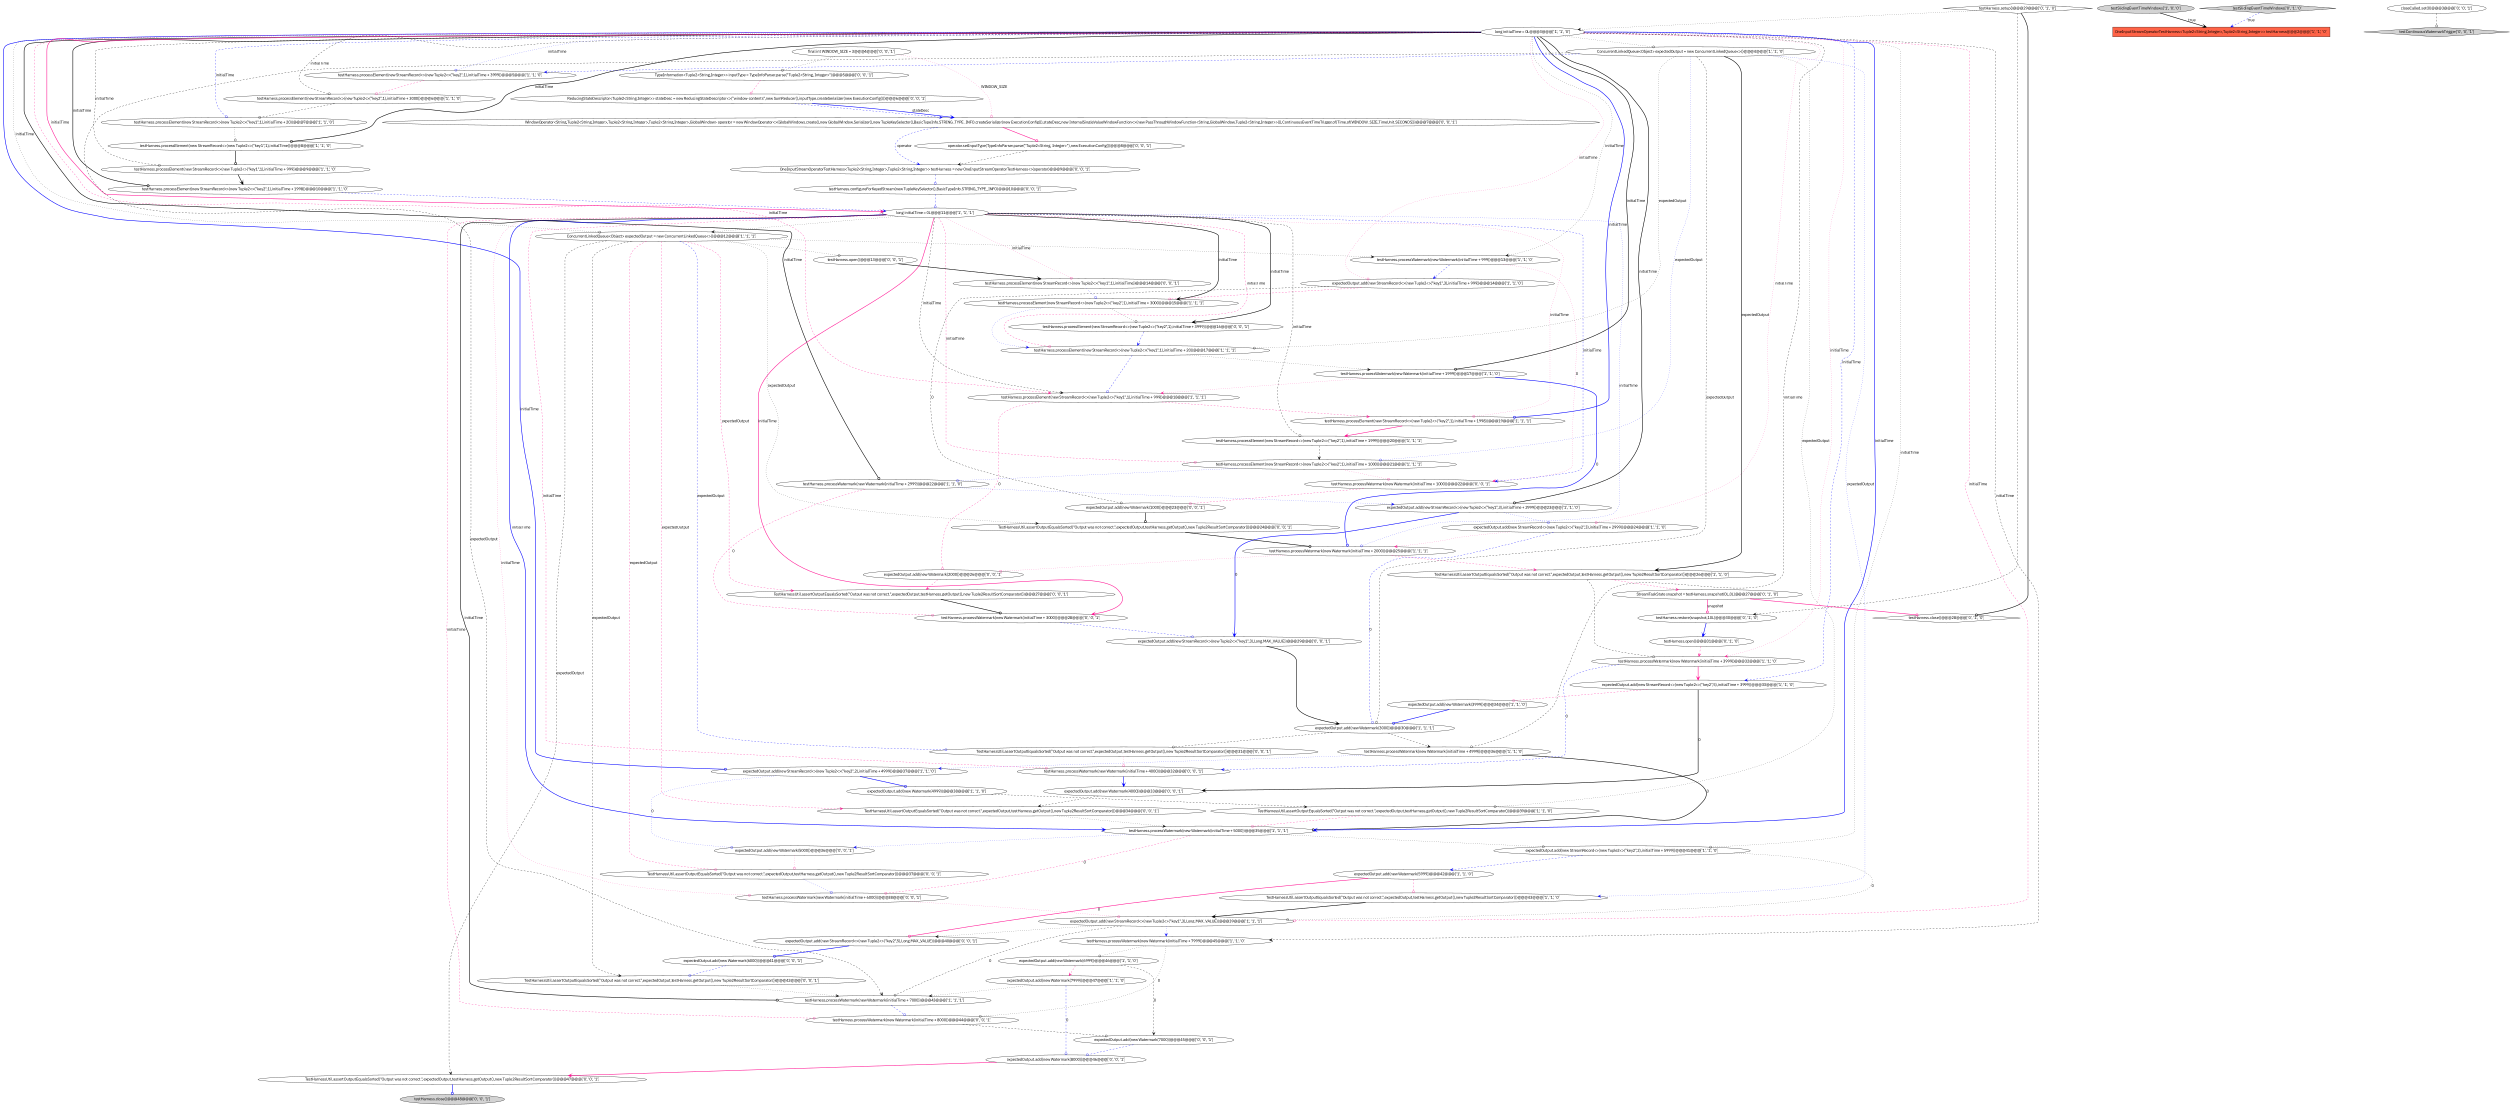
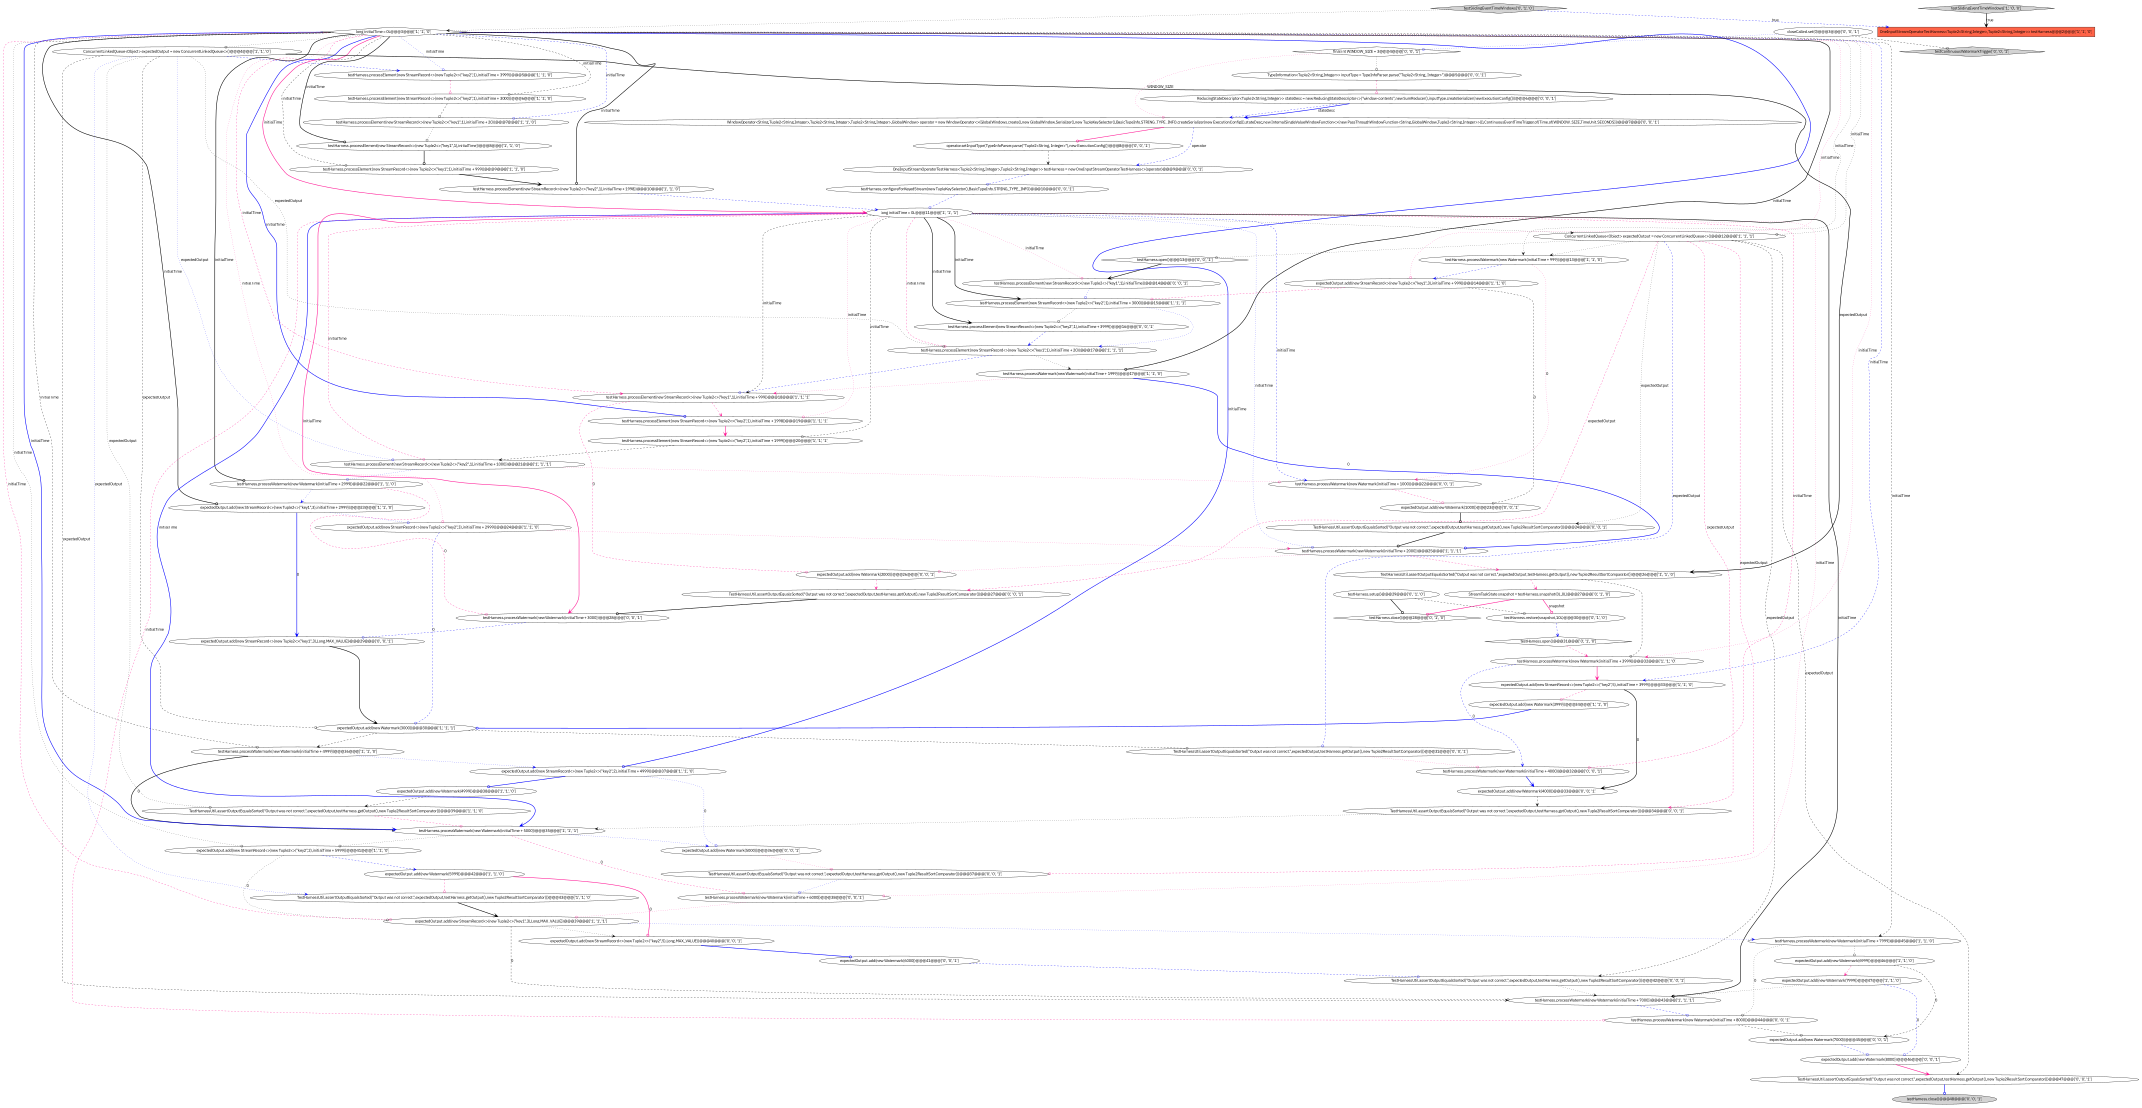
node "testHarness.setup()@@@29@@@['0', '1', '0']": shape diamond -> ellipse
node "testSlidingEventTimeWindows['1', '0', '0']": shape ellipse -> diamond
edge "testHarness.setup()@@@29@@@['0', '1', '0']" -> "long initialTime = 0L@@@3@@@['1', '1', '0']": now "testSlidingEventTimeWindows['0', '1', '0']" -> "long initialTime = 0L@@@3@@@['1', '1', '0']"
node "long initialTime = 0L@@@3@@@['1', '1', '0']": shape ellipse -> diamond
edge "closeCalled.set(0)@@@3@@@['0', '0', '1']" -> "final int WINDOW_SIZE = 3@@@4@@@['0', '0', '1']": added
node "final int WINDOW_SIZE = 3@@@4@@@['0', '0', '1']": shape ellipse -> diamond
node "testHarness.open()@@@13@@@['0', '0', '1']": shape ellipse -> diamond
edge "testHarness.setup()@@@29@@@['0', '1', '0']" -> "testHarness.restore(snapshot,10L)@@@30@@@['0', '1', '0']": arrowhead vee -> odot
edge "testHarness.restore(snapshot,10L)@@@30@@@['0', '1', '0']" -> "testHarness.open()@@@31@@@['0', '1', '0']": style bold -> dashed
node "testHarness.open()@@@31@@@['0', '1', '0']": shape ellipse -> diamond
